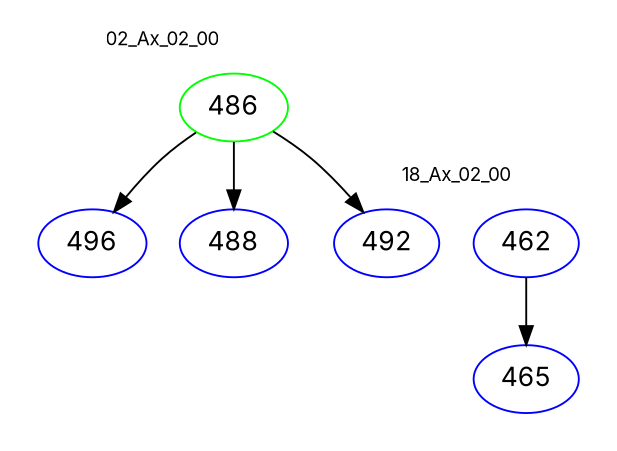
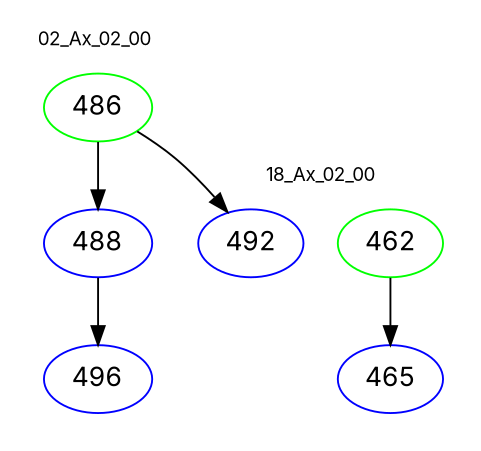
edge "486" -> "496": now "488" -> "496"
node "462": color blue -> green
